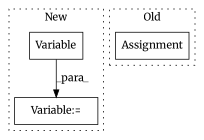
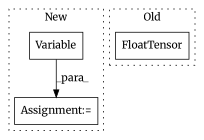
node "Assignment": label "Assignment" -> "FloatTensor"
node "Variable:=": label "Variable:=" -> "Assignment:="
